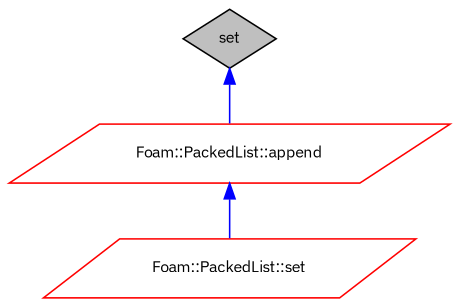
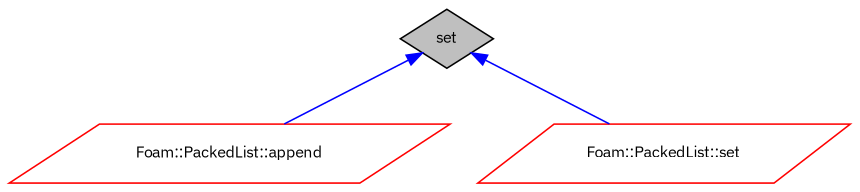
edge "Foam::PackedList::set" -> "Foam::PackedList::append": now "Foam::PackedList::set" -> "set"
